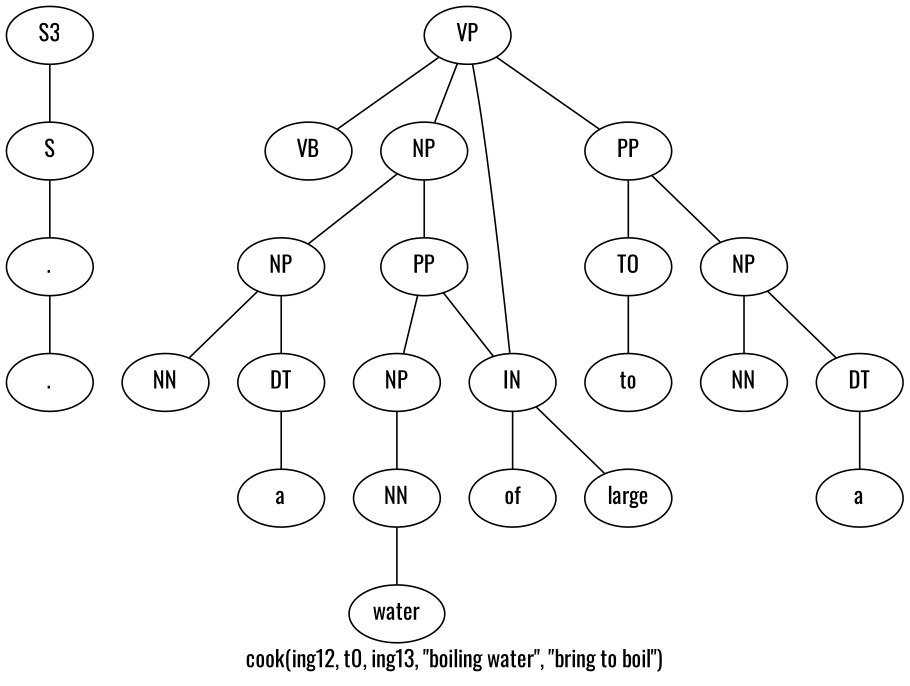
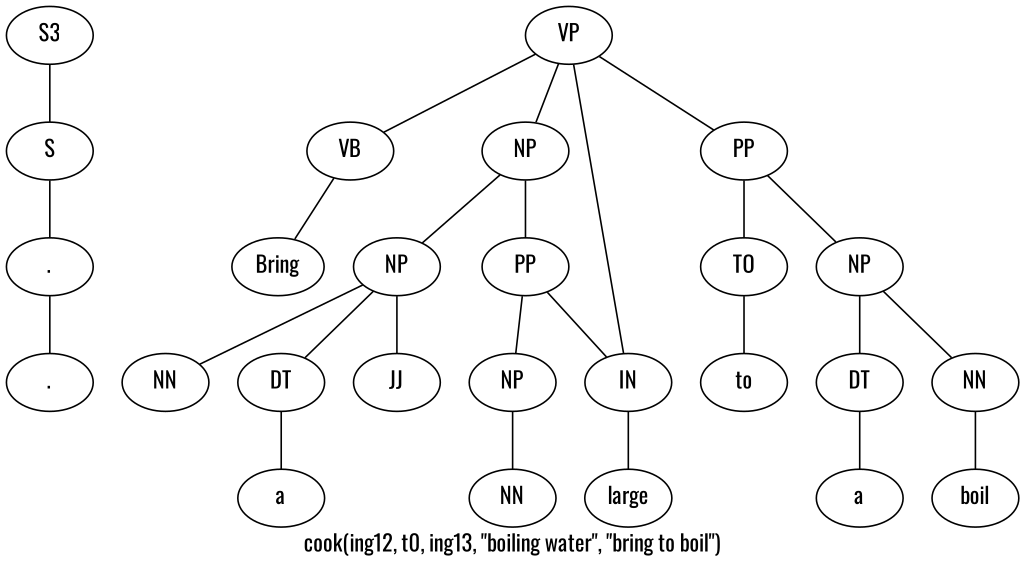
node "Bring": added
node "JJ": added
node "of": removed
node "boil": added
node "water": removed
